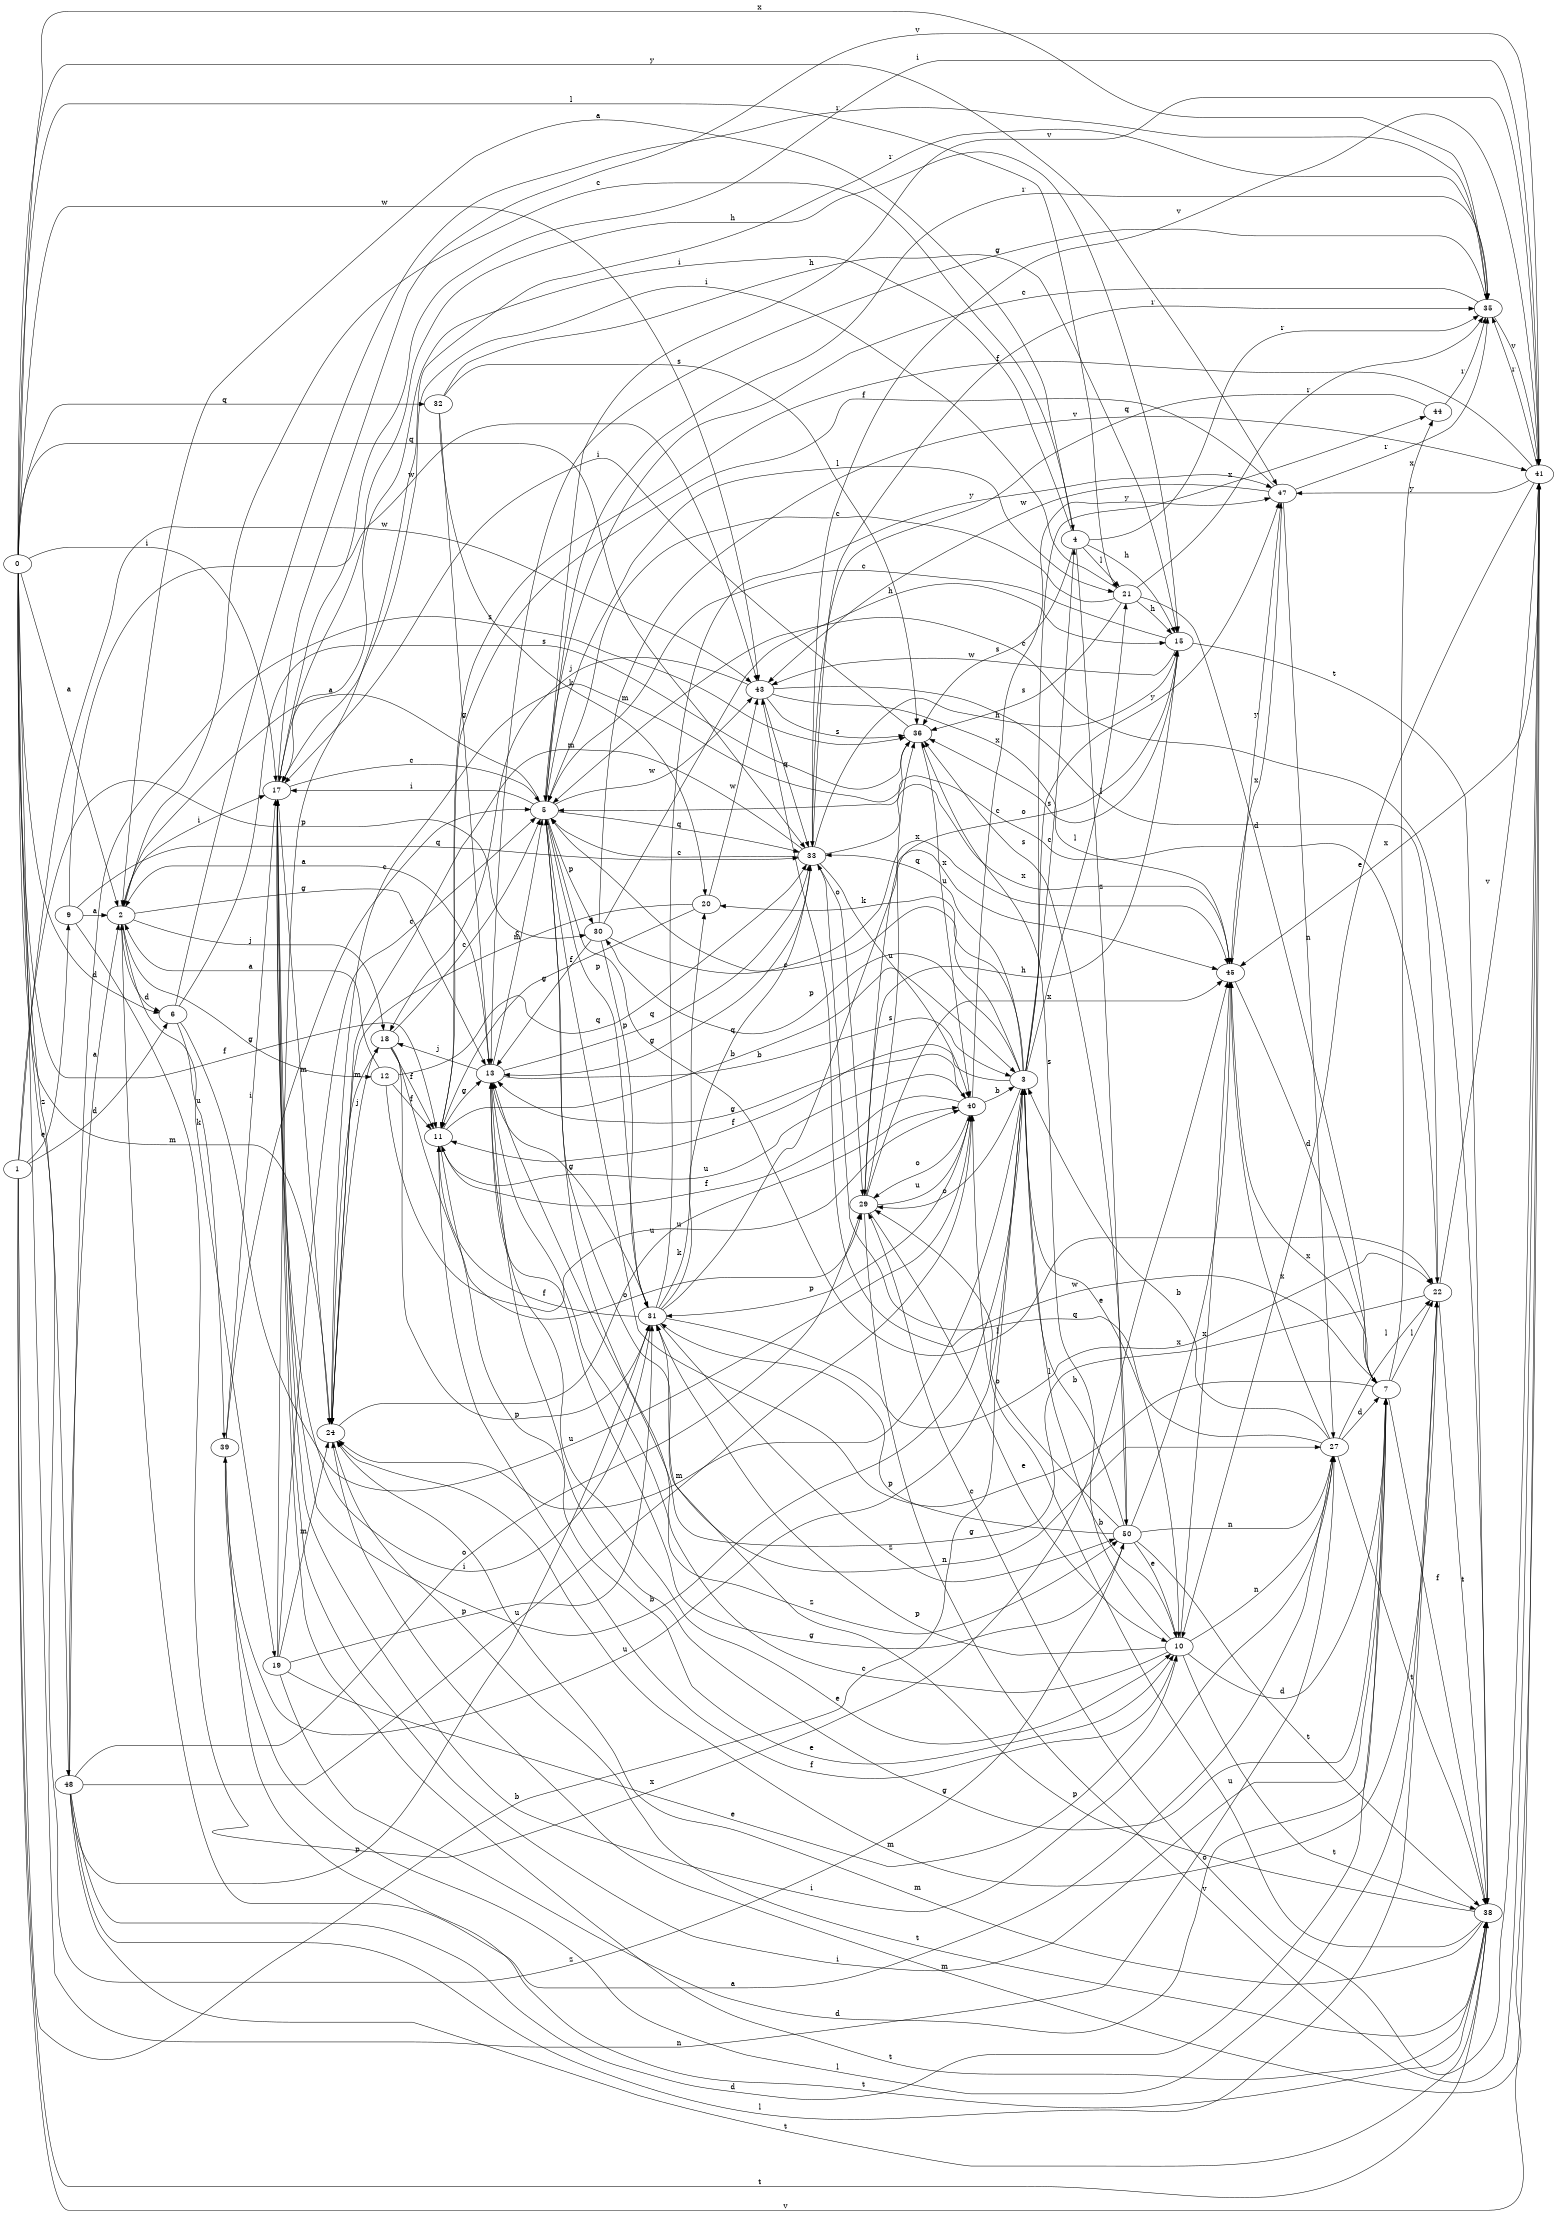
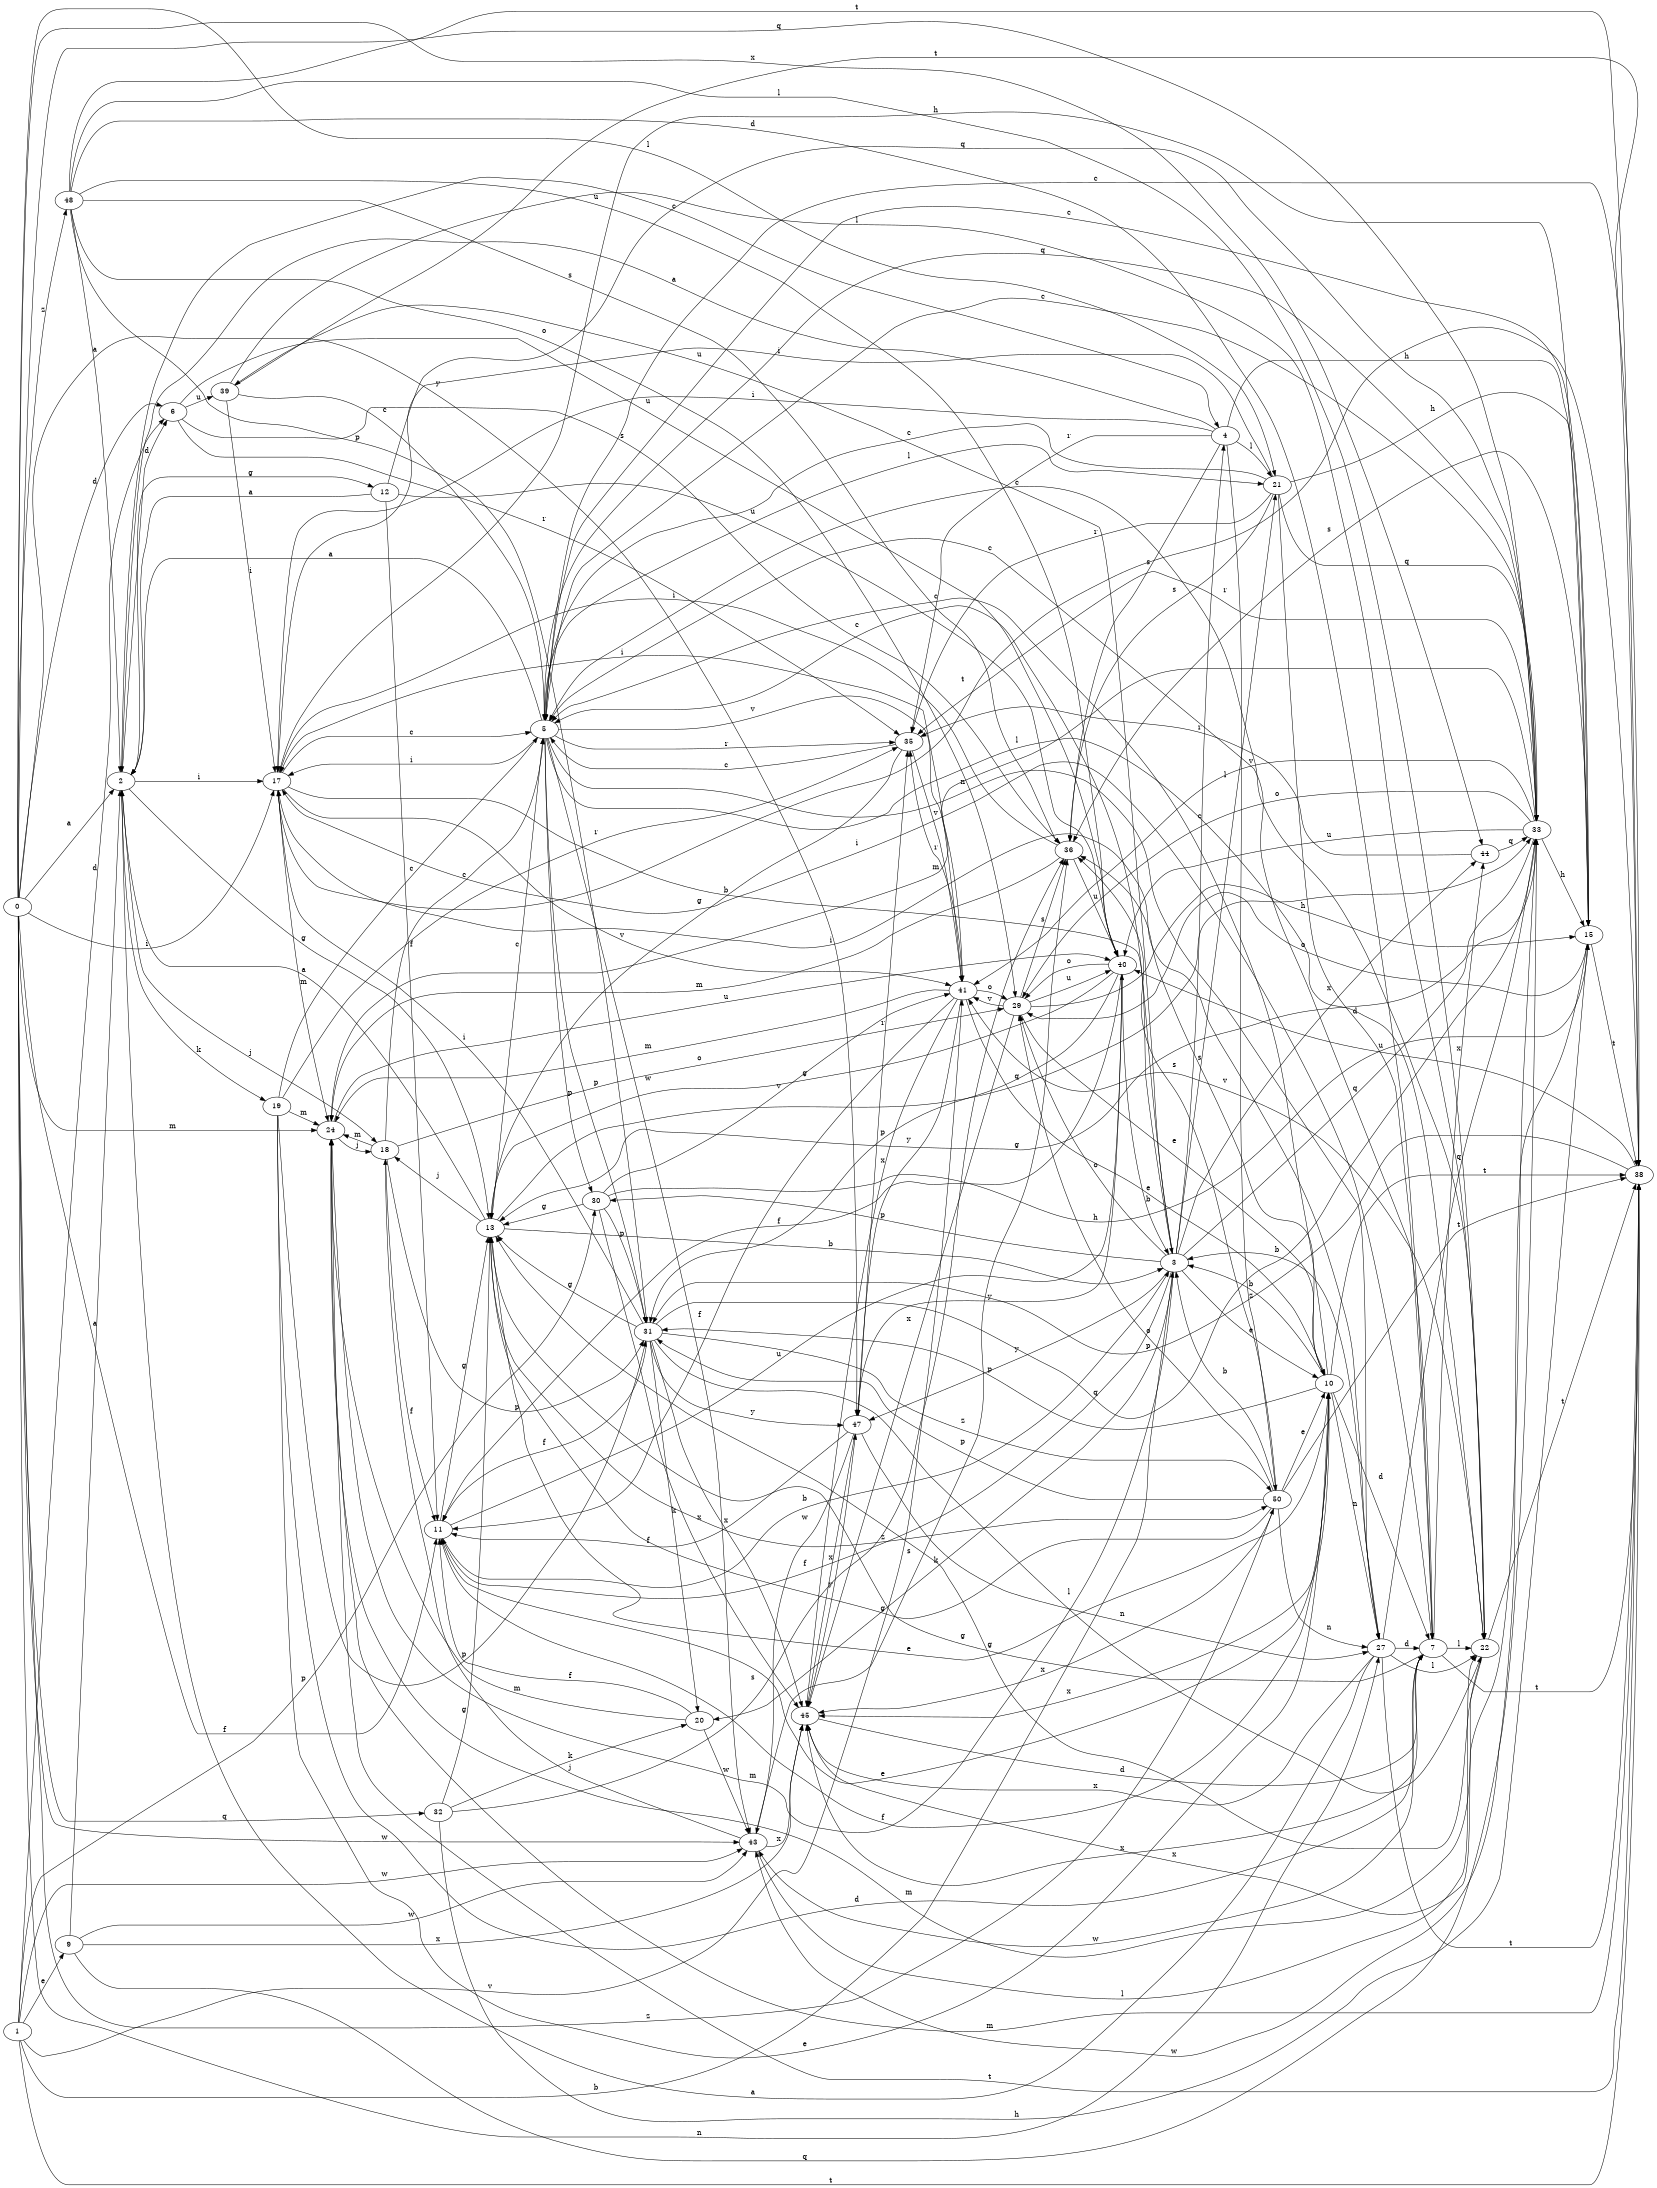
edge "0" -> "35": now "0" -> "44"
edge "43" -> "33": now "21" -> "33"
edge "7" -> "38": label "f" -> "t"
